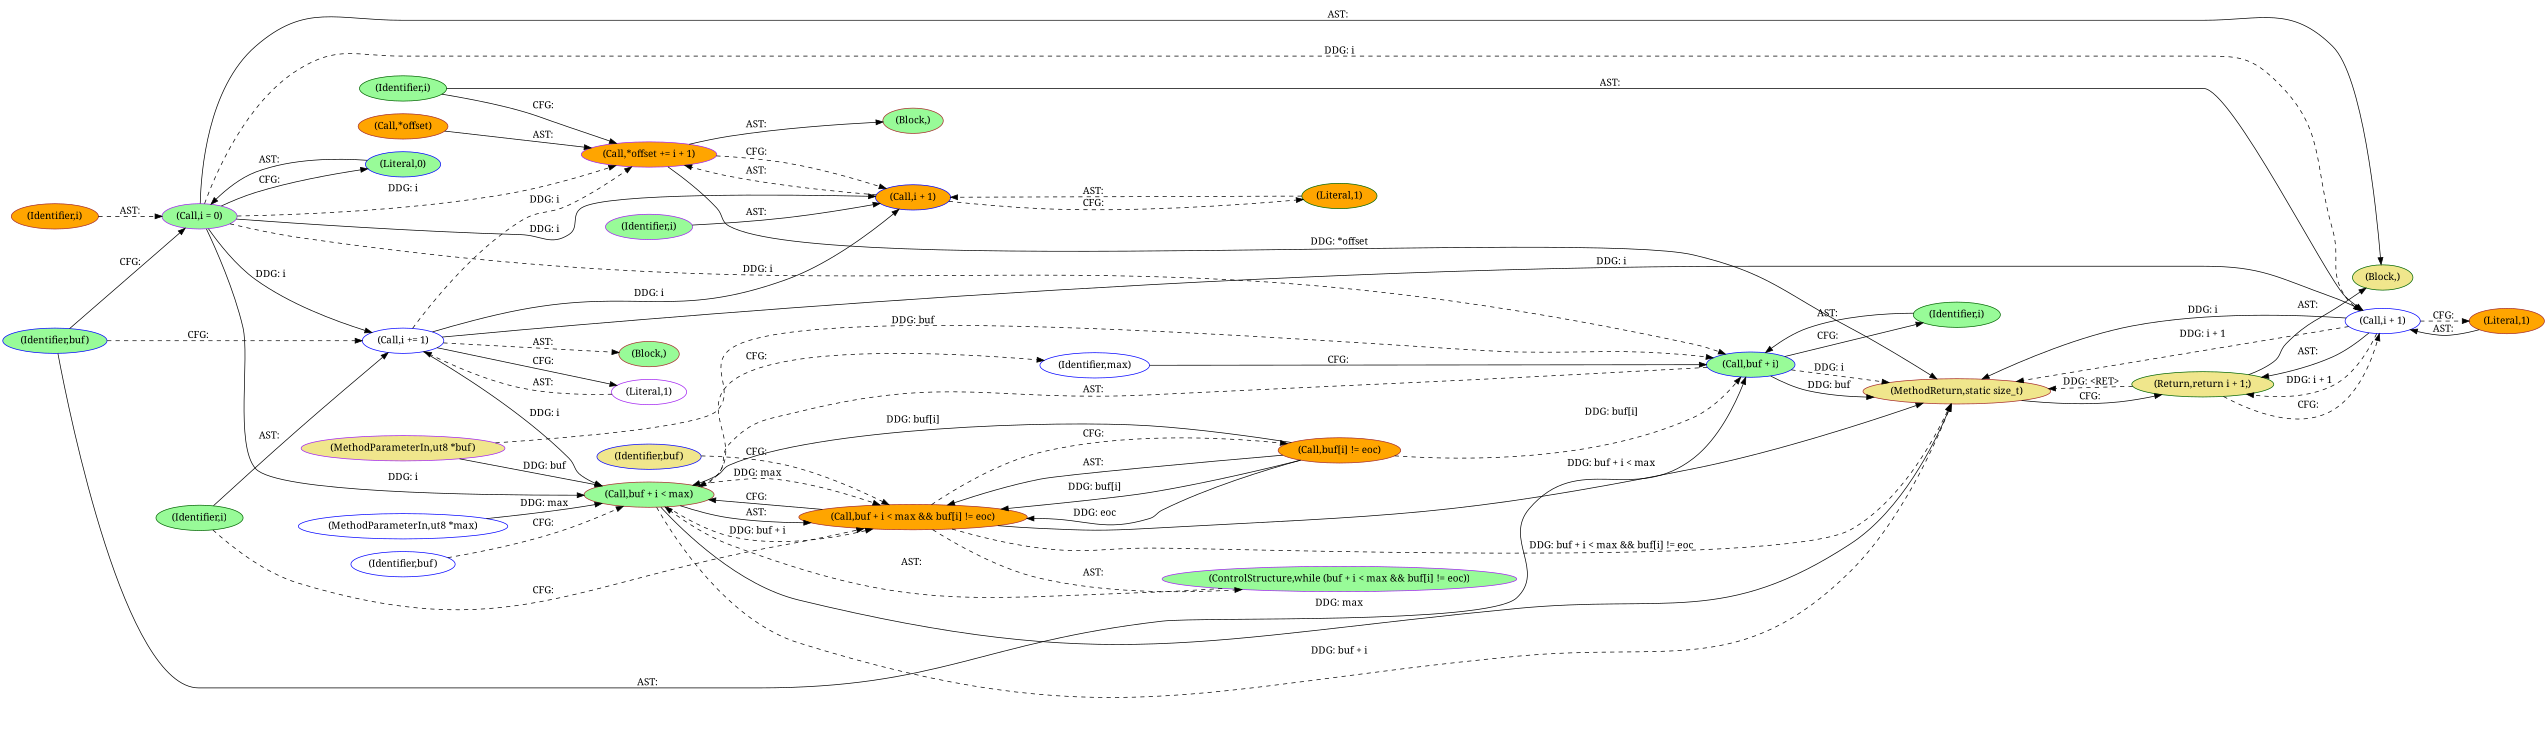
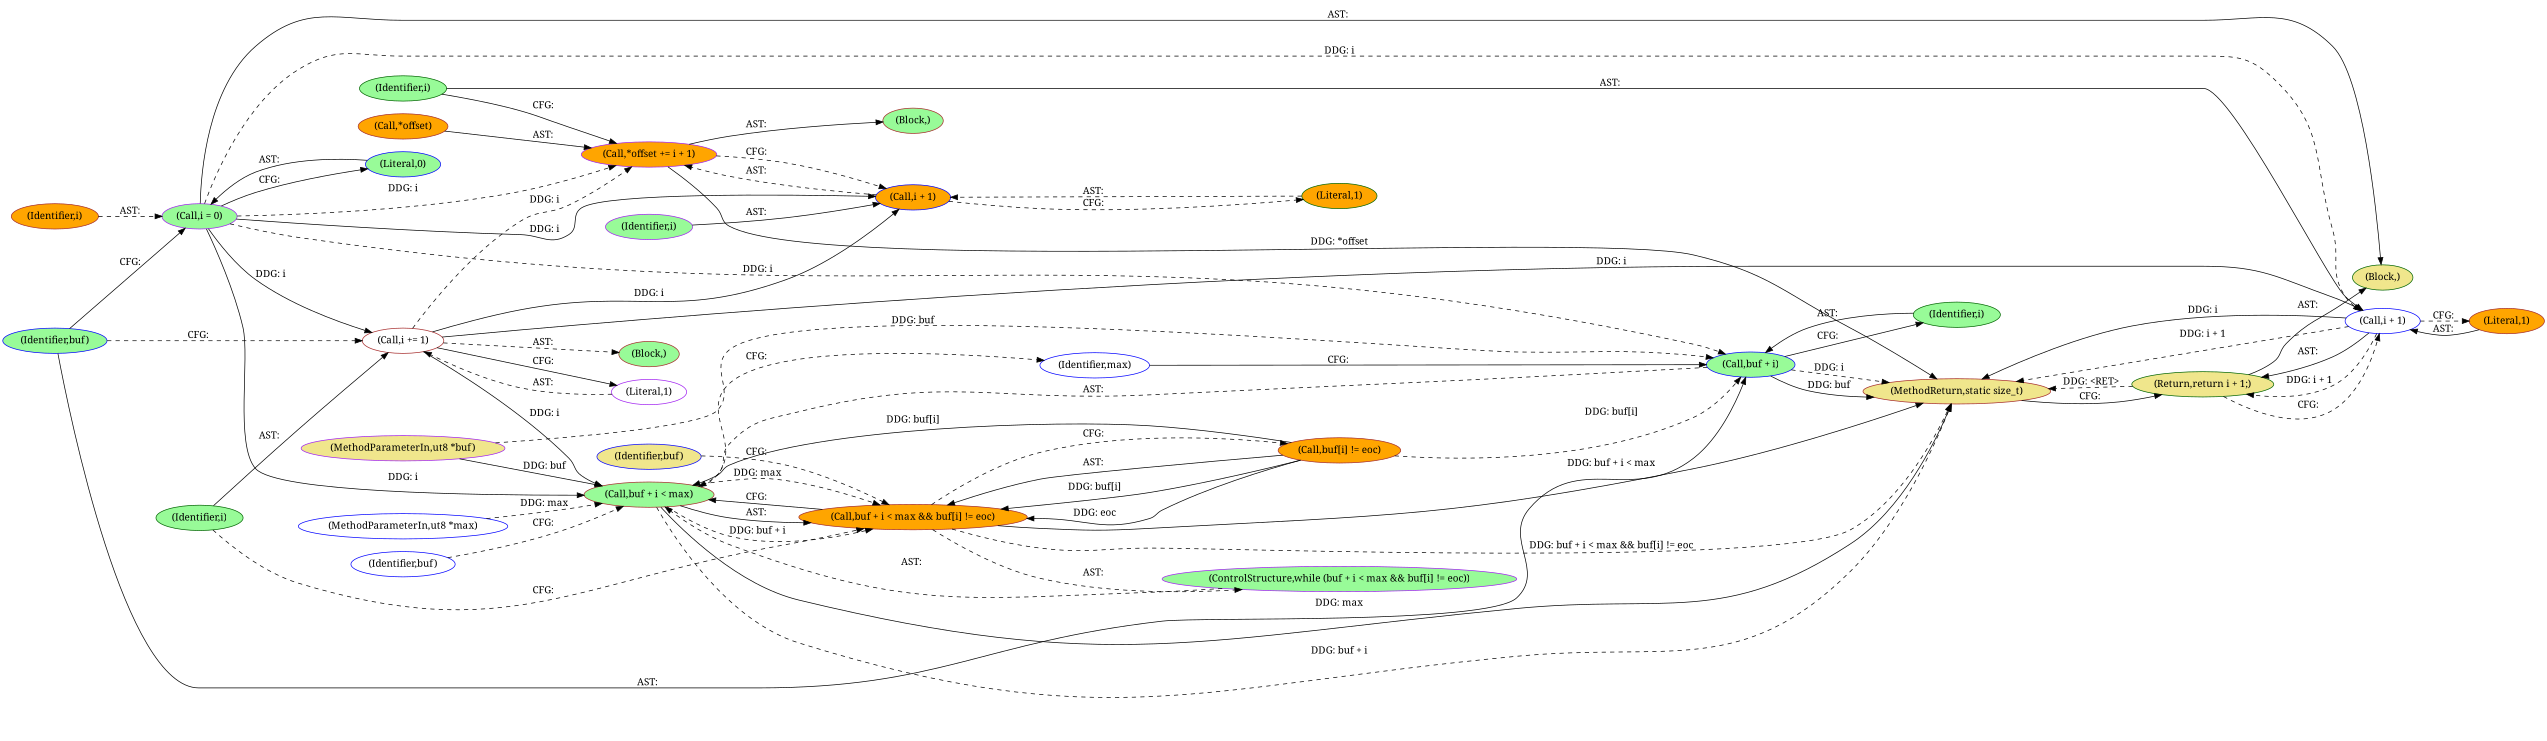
node "(Call,i += 1)": color blue -> brown
edge "(MethodParameterIn,ut8 *max)" -> "(Call,buf + i < max)": style solid -> dashed
